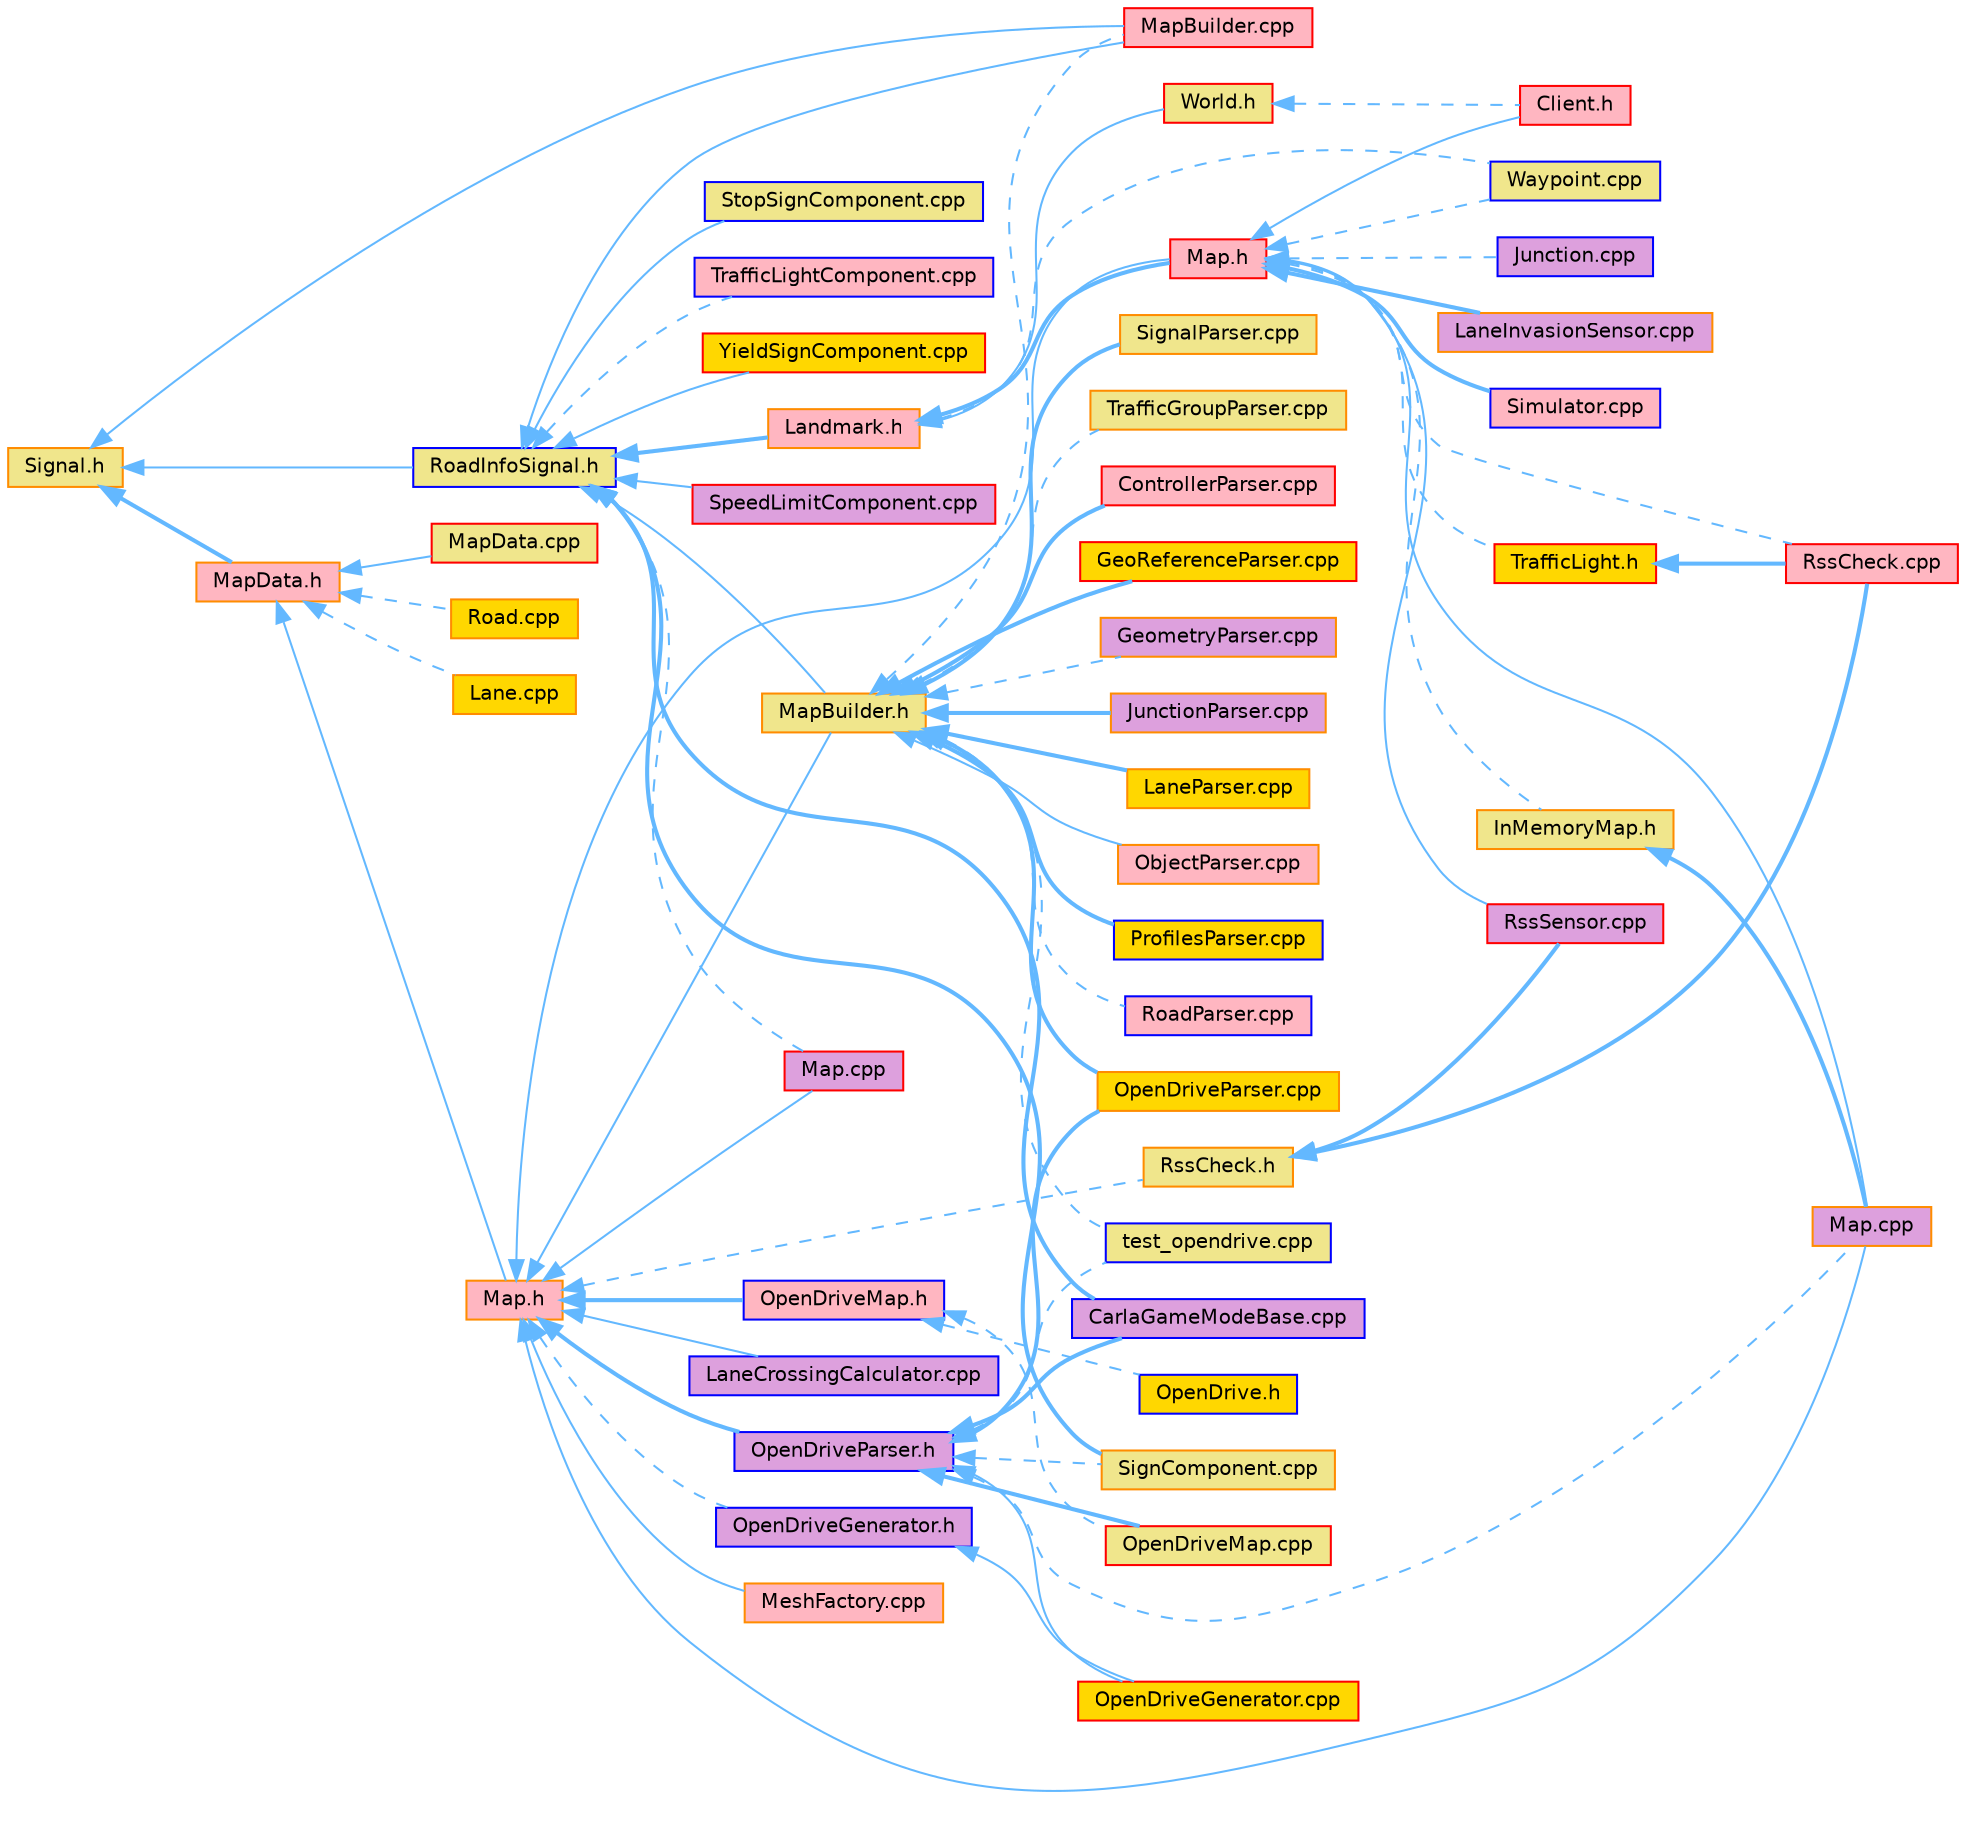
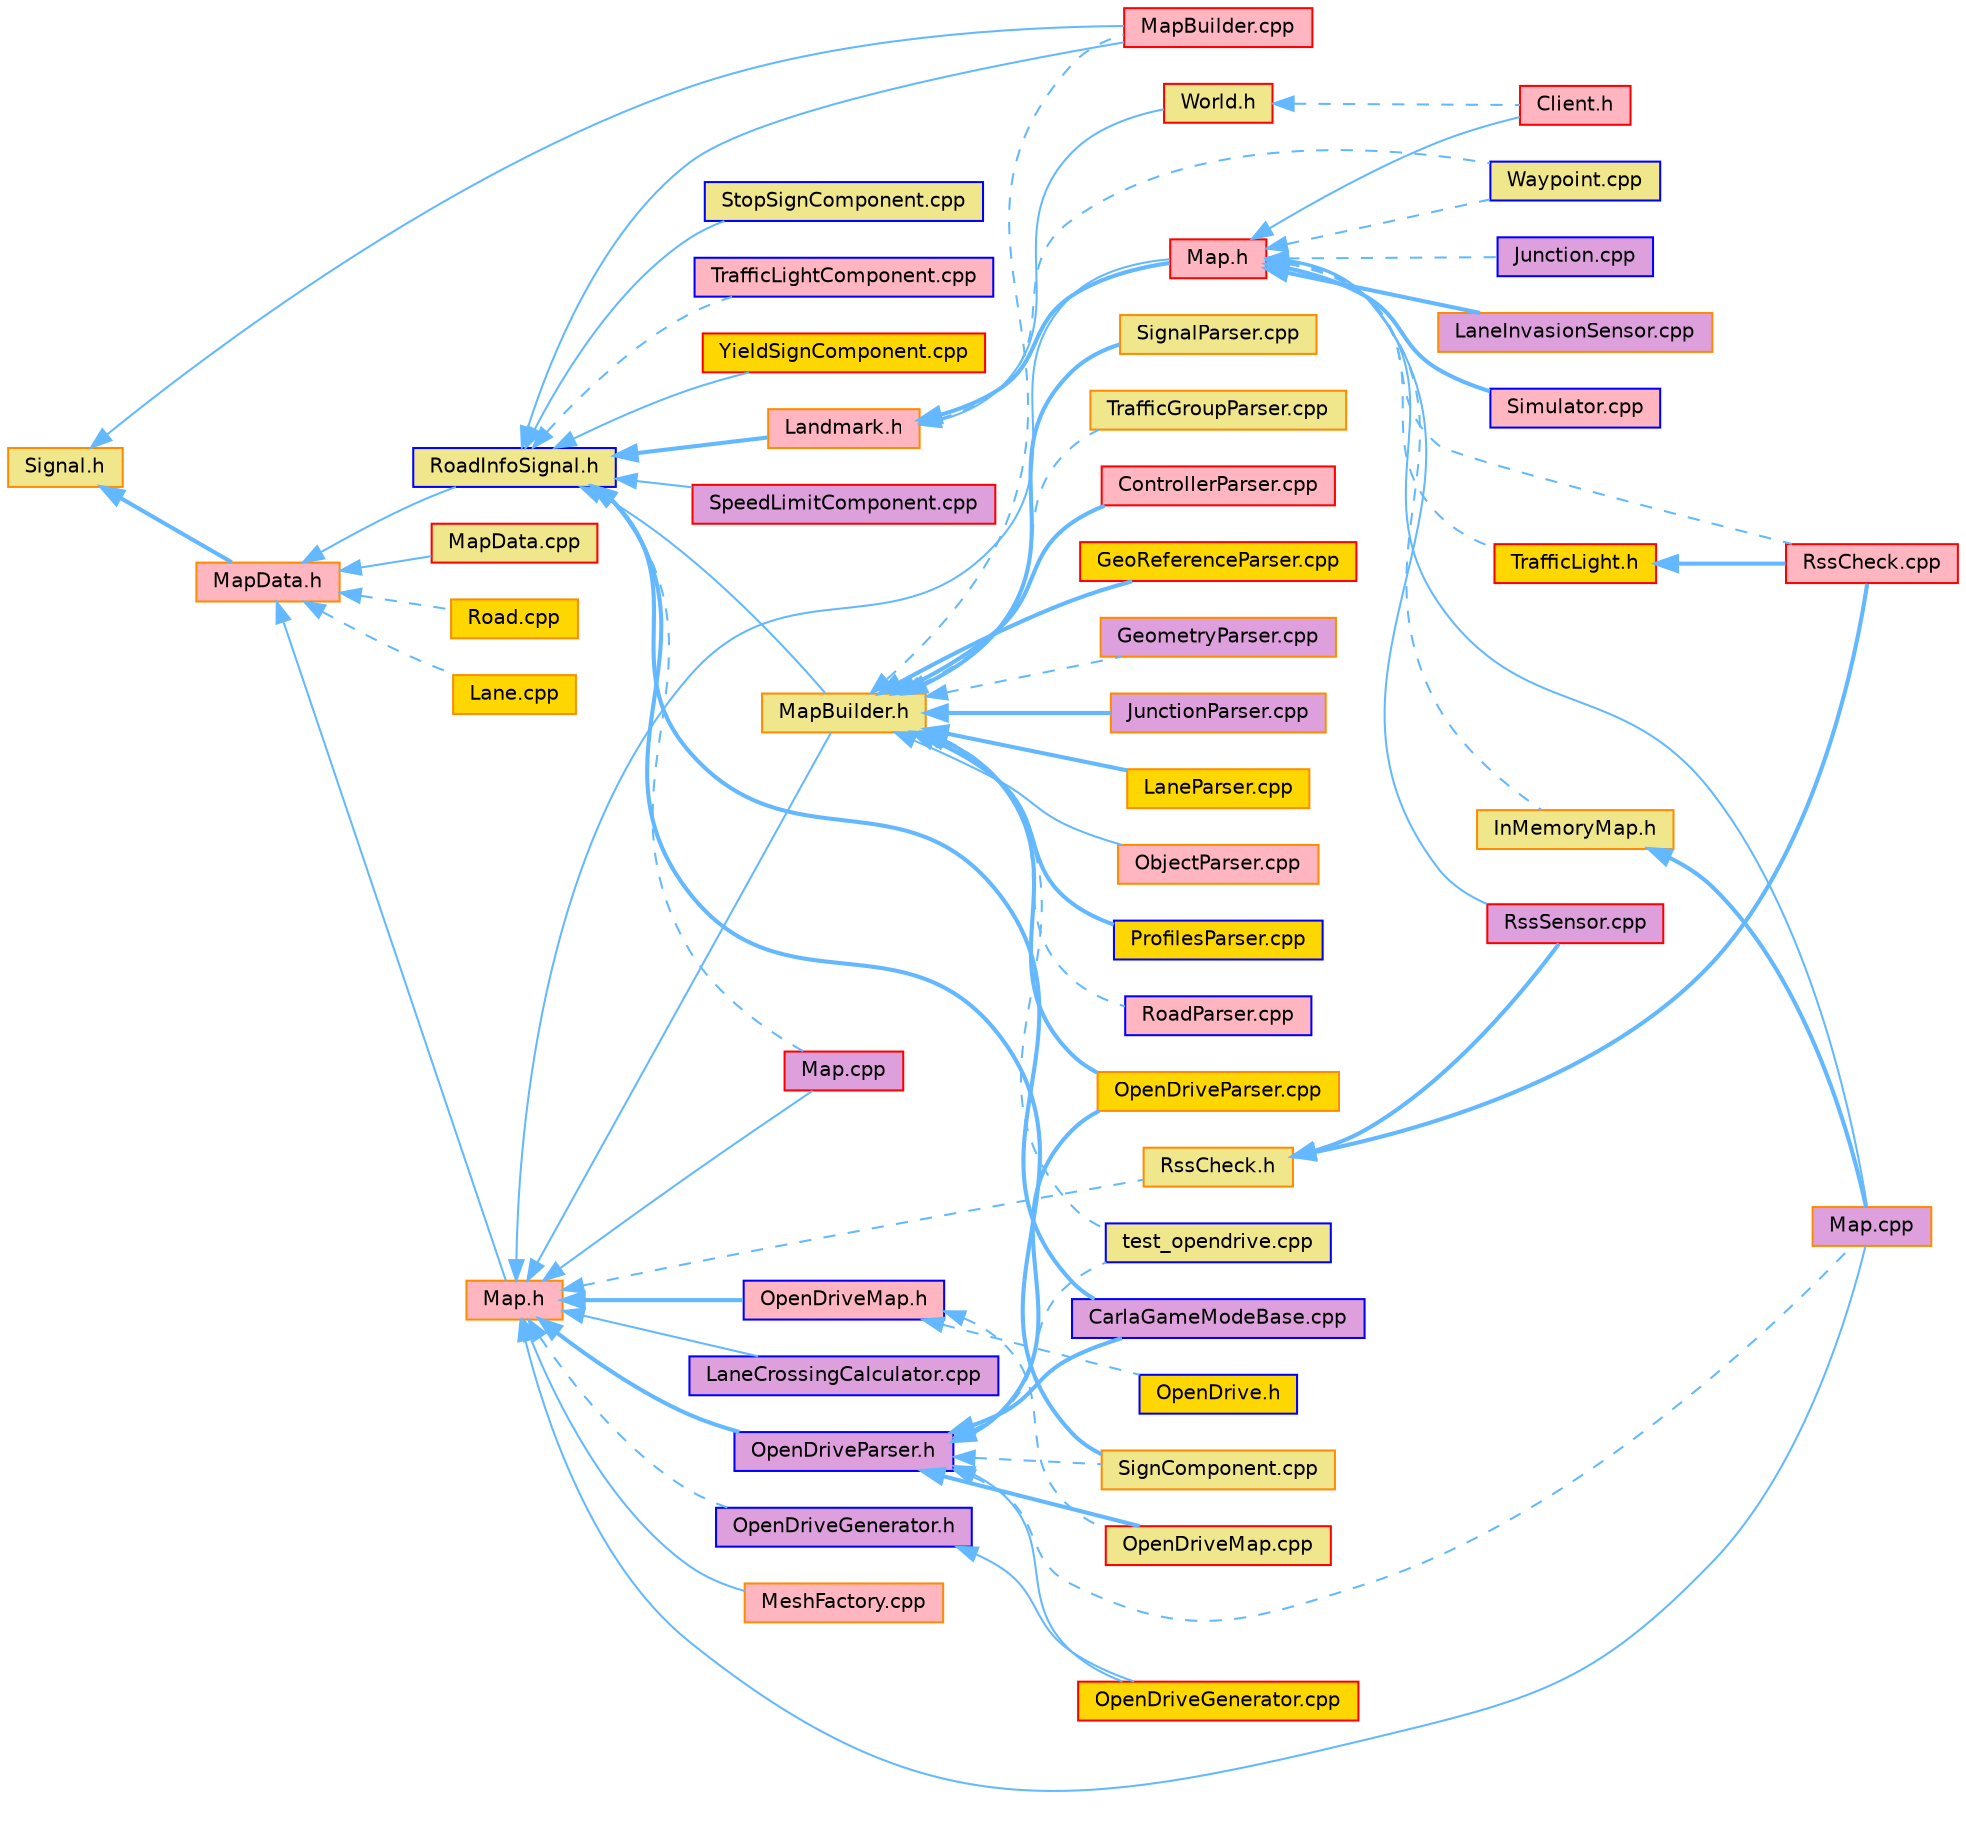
edge "RoadInfoSignal.h" -> "Signal.h": now "RoadInfoSignal.h" -> "MapData.h"
